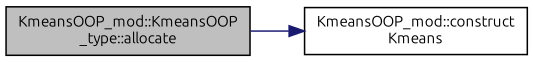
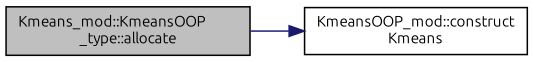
node "KmeansOOP_mod::KmeansOOP _type::allocate": label "KmeansOOP_mod::KmeansOOP _type::allocate" -> "Kmeans_mod::KmeansOOP _type::allocate"
